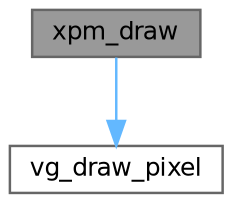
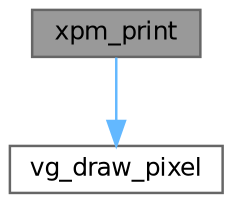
node "xpm_draw": label "xpm_draw" -> "xpm_print"
